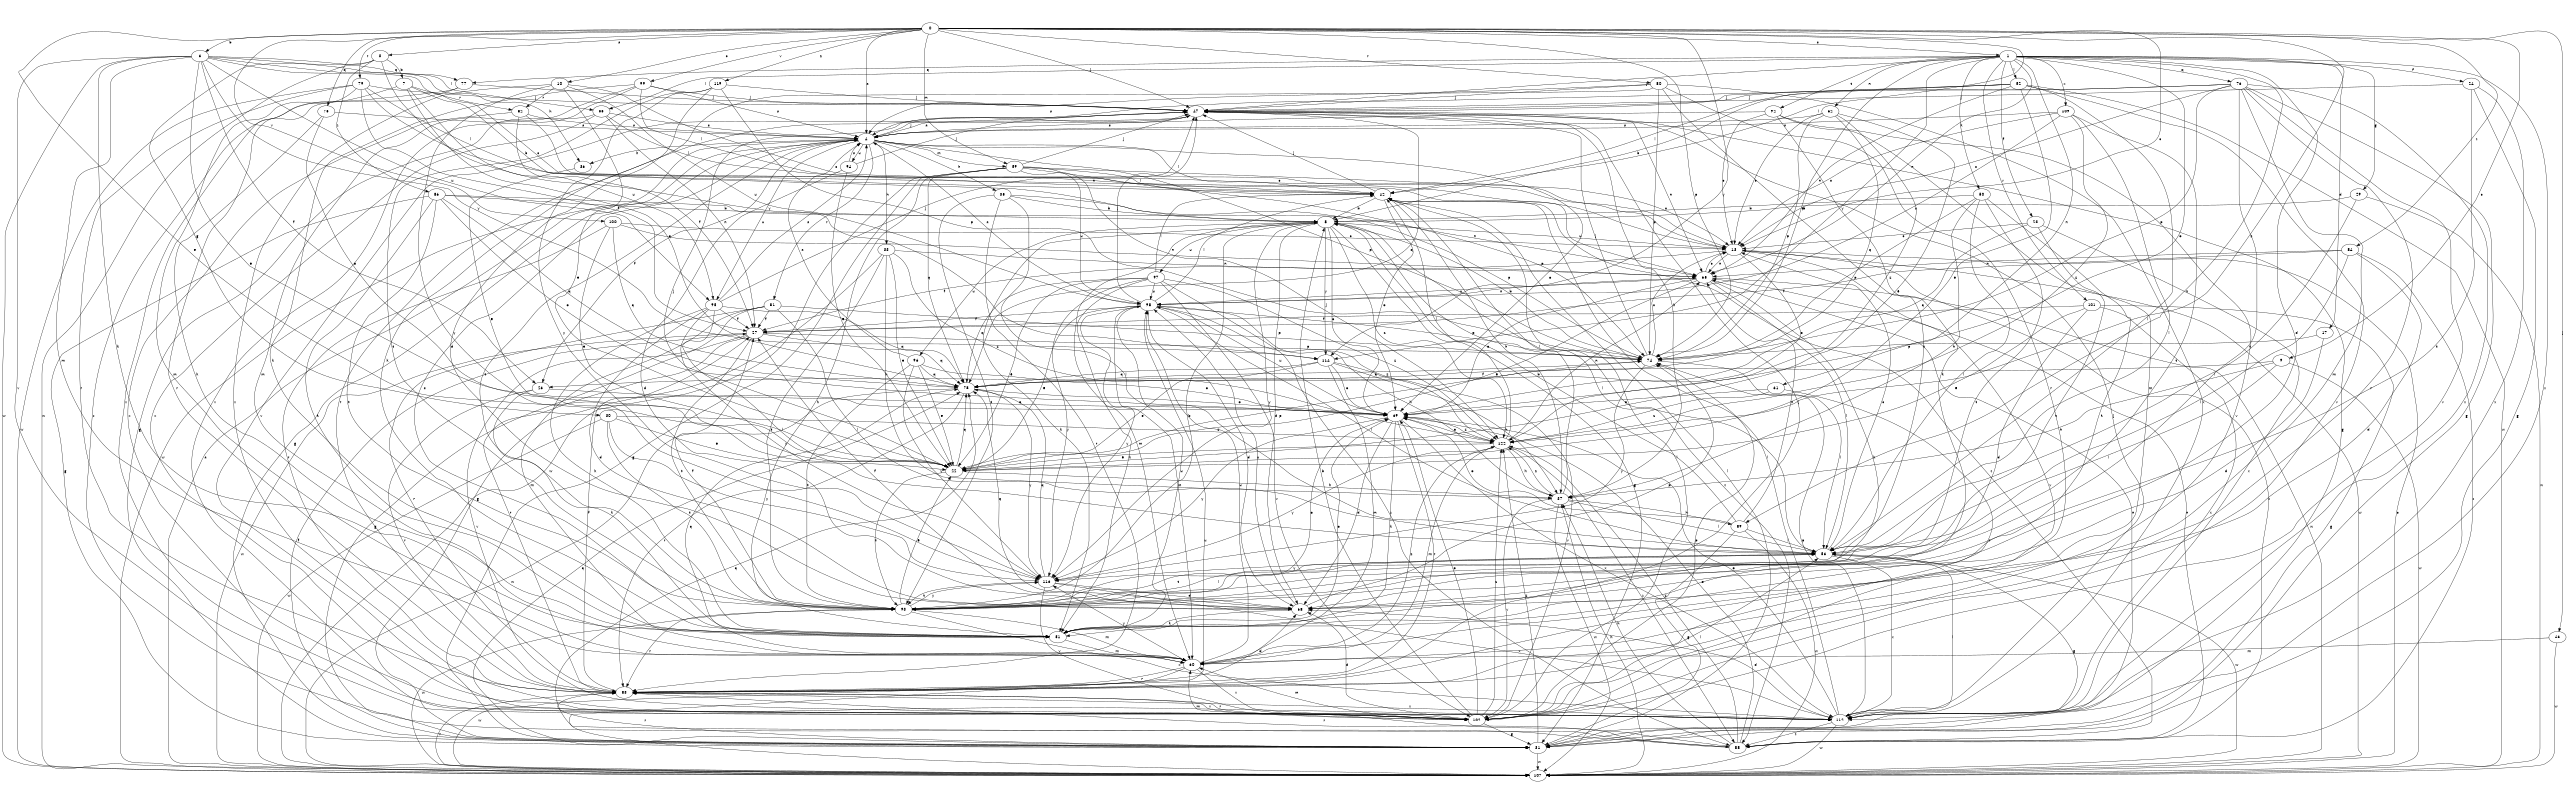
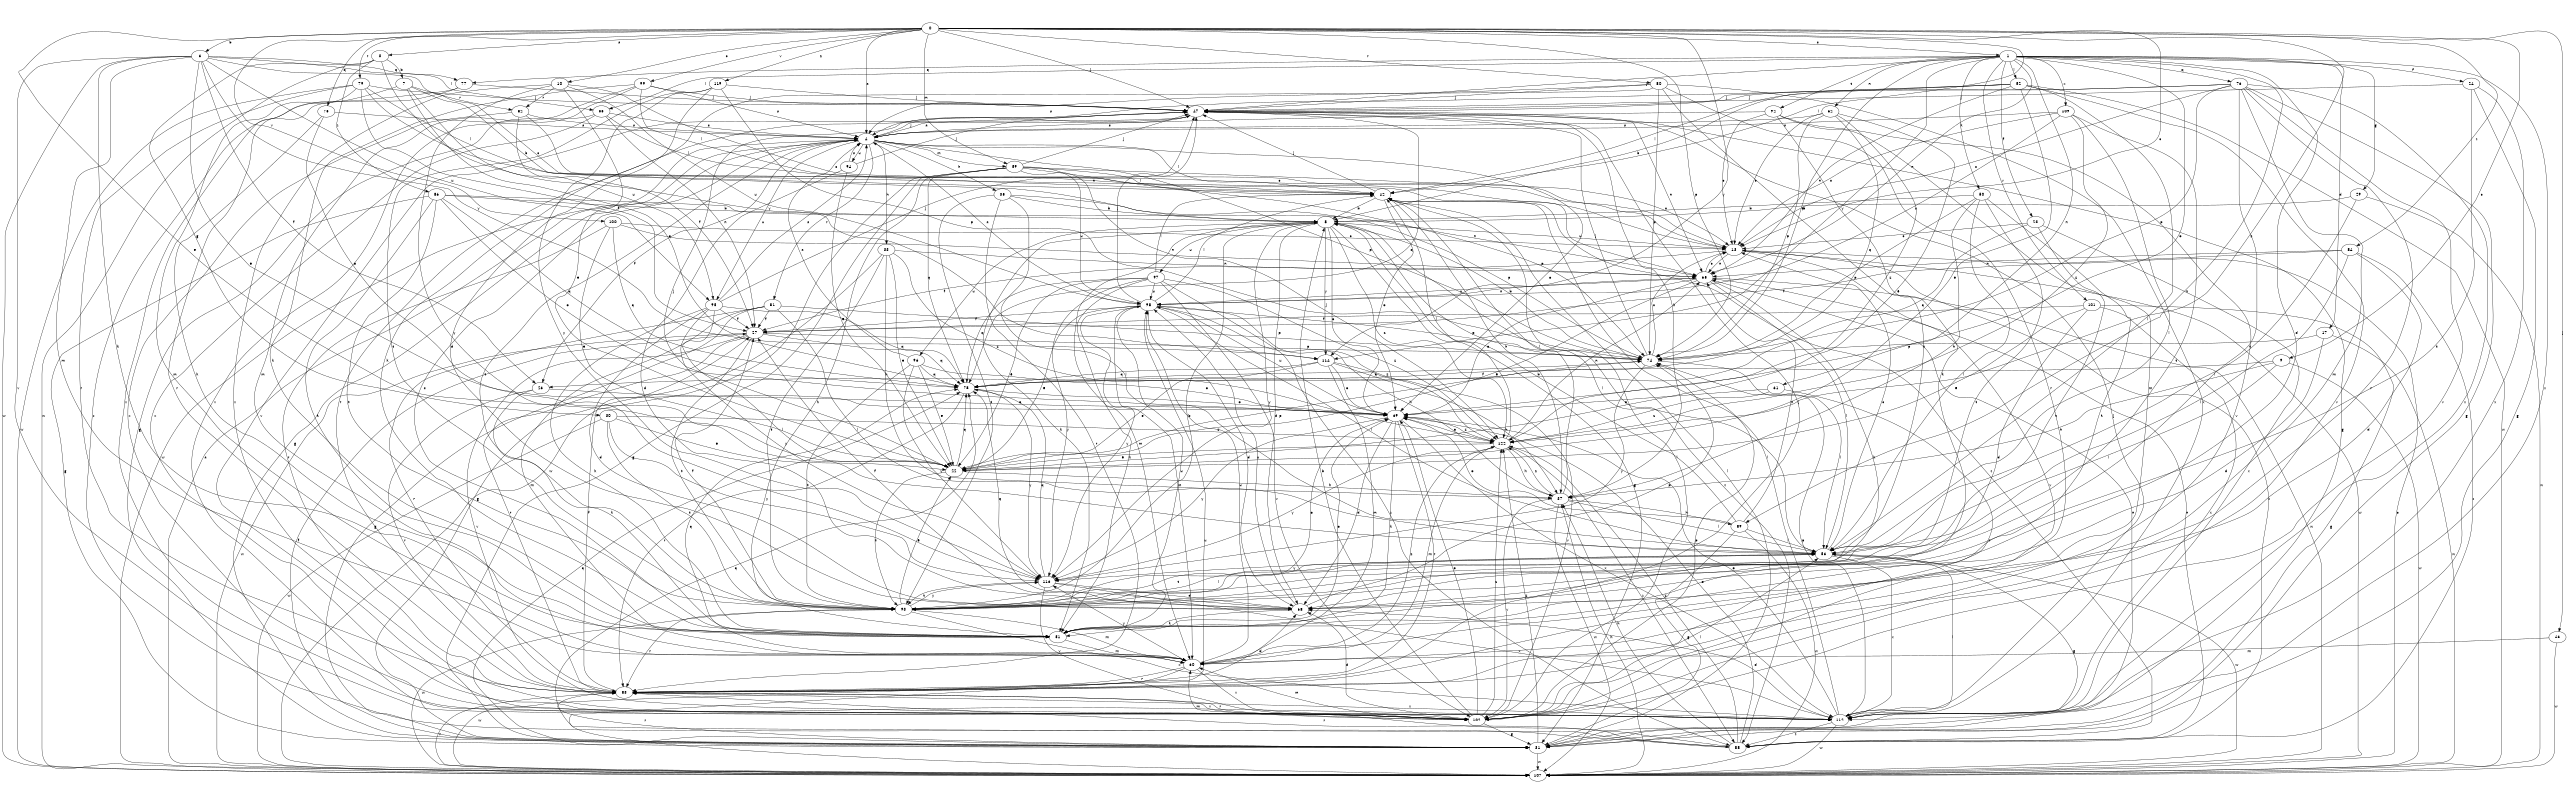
node "36": removed
edge "13" -> "69": removed, label "o"
edge "78" -> "107": now "17" -> "107"
